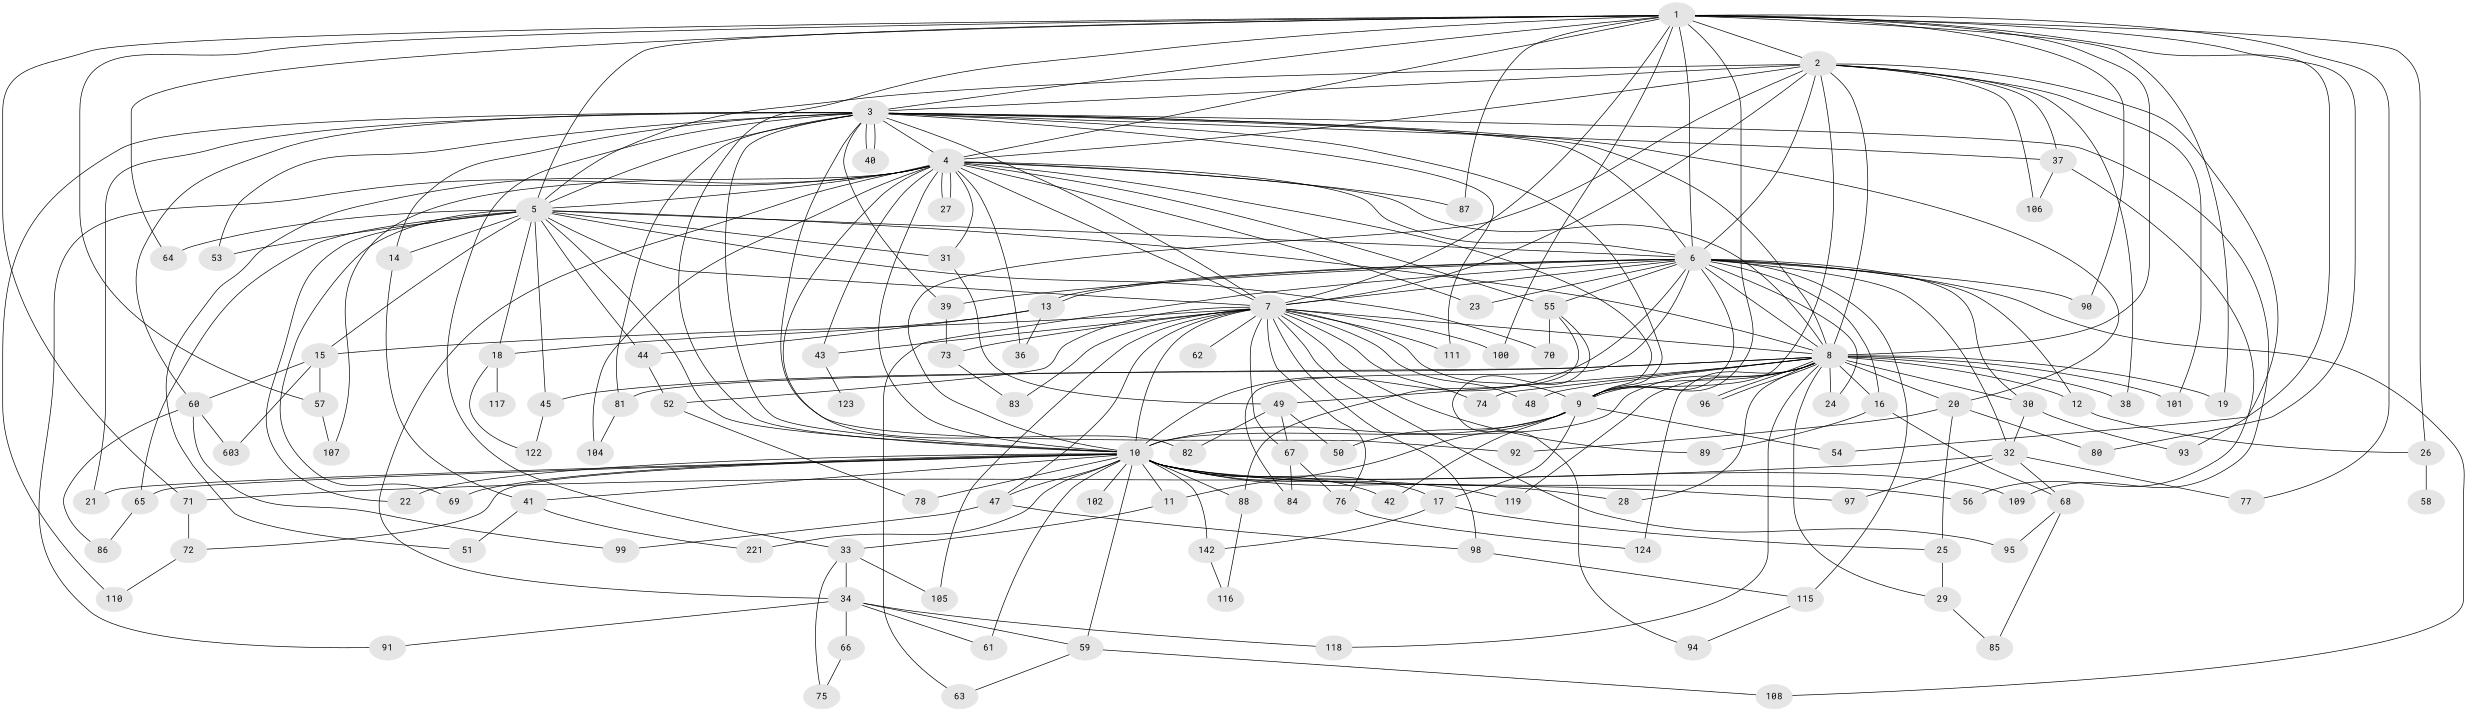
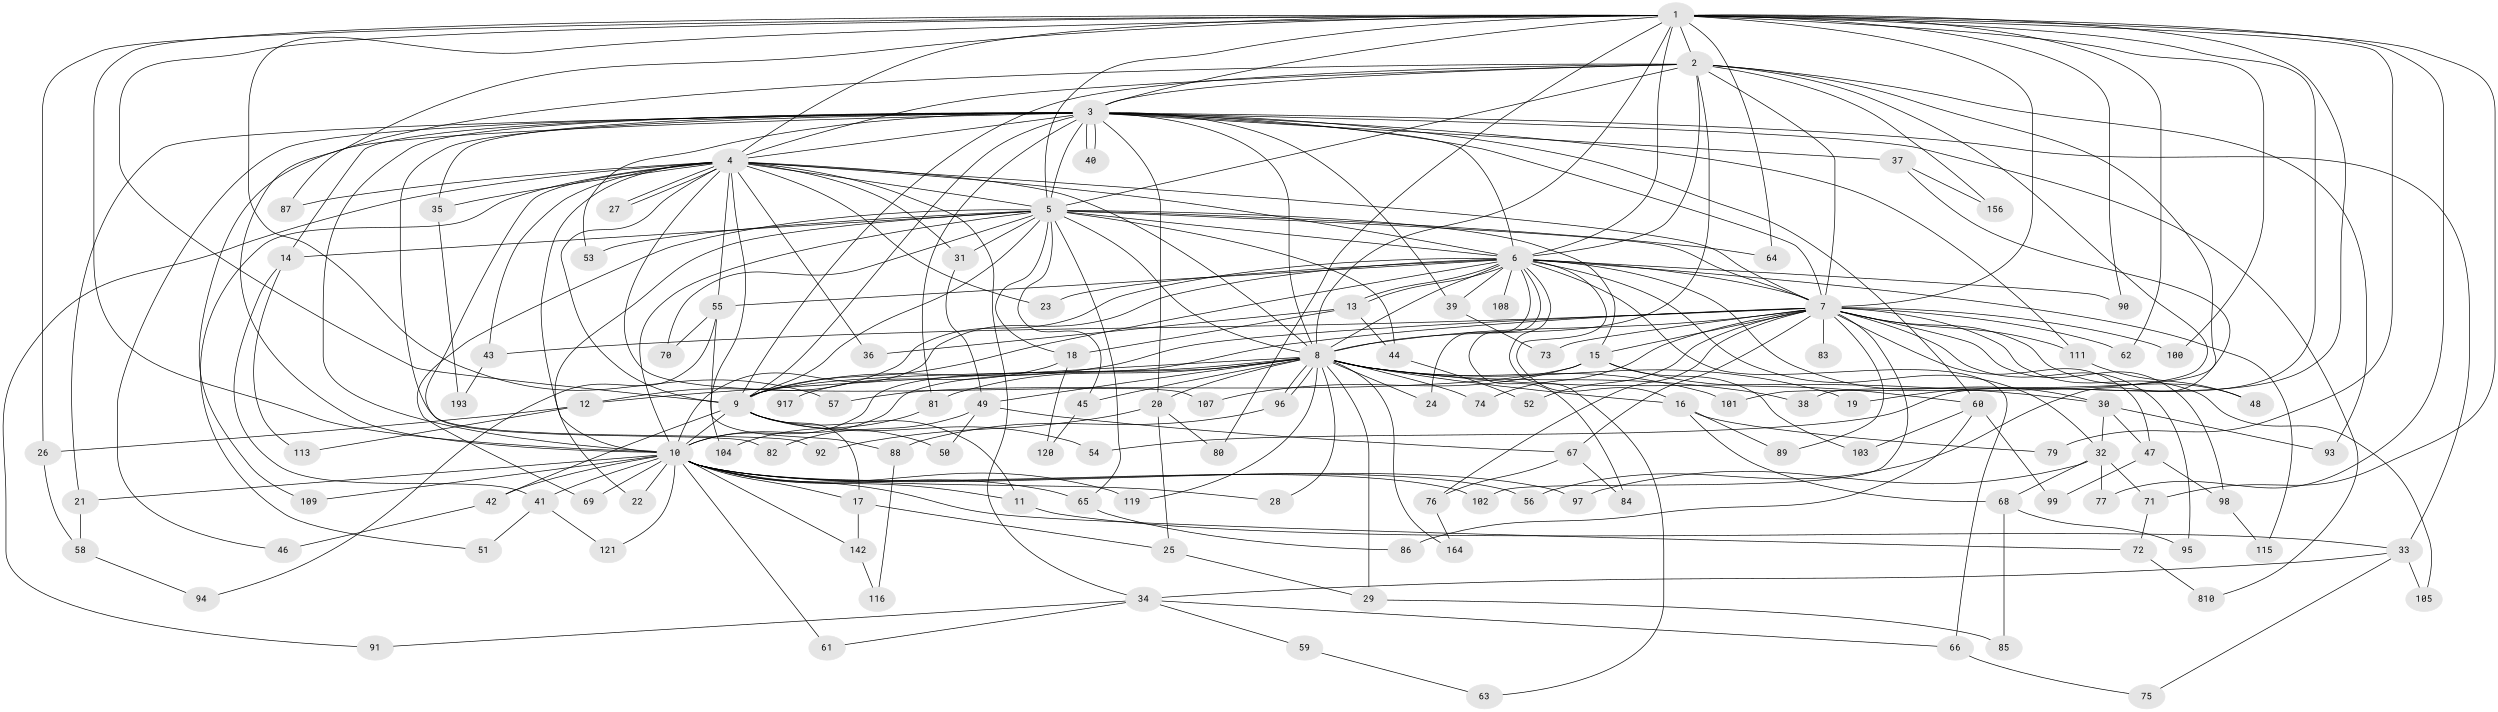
edge "1" -- "62": added
edge "2" -- "37": removed
node "35": added
node "106": label "106" -> "156"
edge "5" -- "9": added
edge "6" -- "66": added
edge "8" -- "48": now "111" -- "48"
edge "73" -- "83": removed
node "117": label "117" -> "917"
node "123": label "123" -> "193"
edge "57" -- "107": now "15" -- "107"
node "603": label "603" -> "103"
node "113": added
node "122": label "122" -> "120"
node "79": added
edge "10" -- "88": now "96" -- "88"
edge "7" -- "102": added
edge "10" -- "47": now "30" -- "47"
node "78": removed
edge "21" -- "58": added
node "46": added
node "221": label "221" -> "121"
edge "10" -- "59": removed
node "124": label "124" -> "164"
node "110": label "110" -> "810"
edge "115" -- "94": now "58" -- "94"
node "118": removed
edge "59" -- "108": removed
